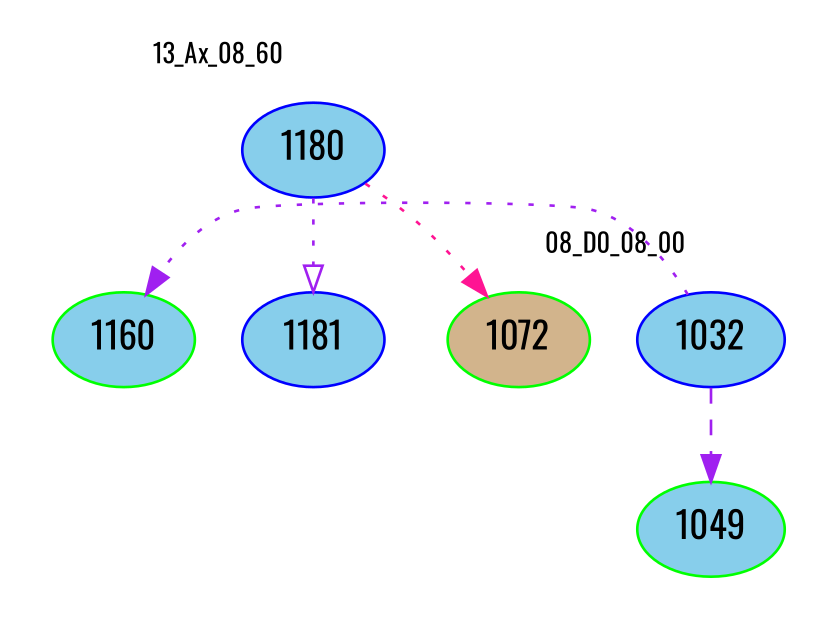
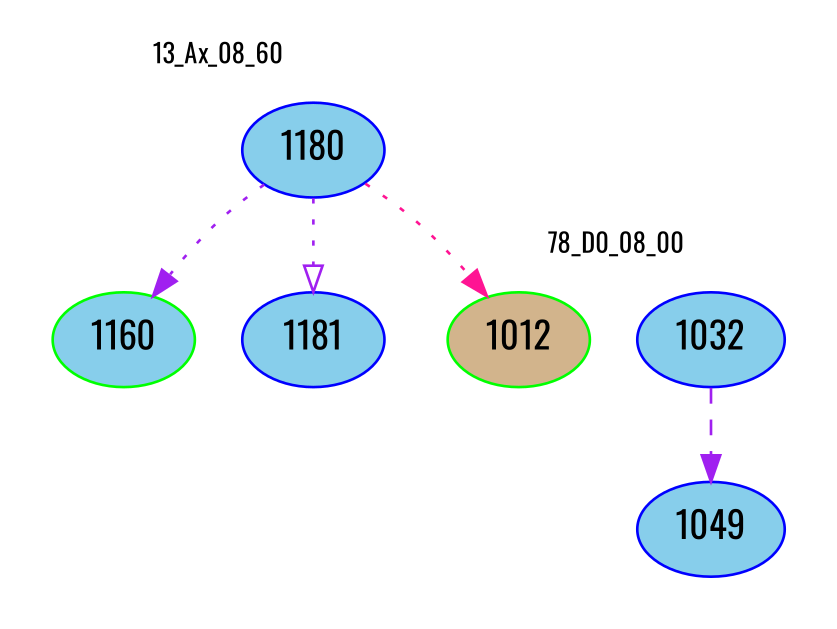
edge "1032" -> "1160": now "1180" -> "1160"
cluster "08_D0_08_00": label "08_D0_08_00" -> "78_D0_08_00"
node "1072": label "1072" -> "1012"
node "1049": color green -> blue
